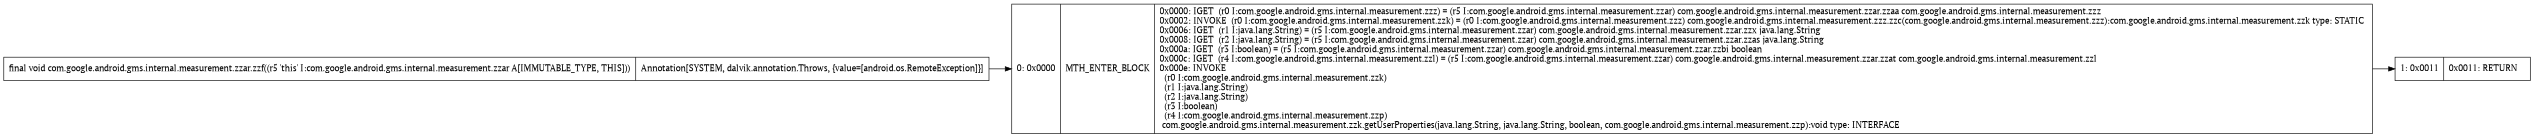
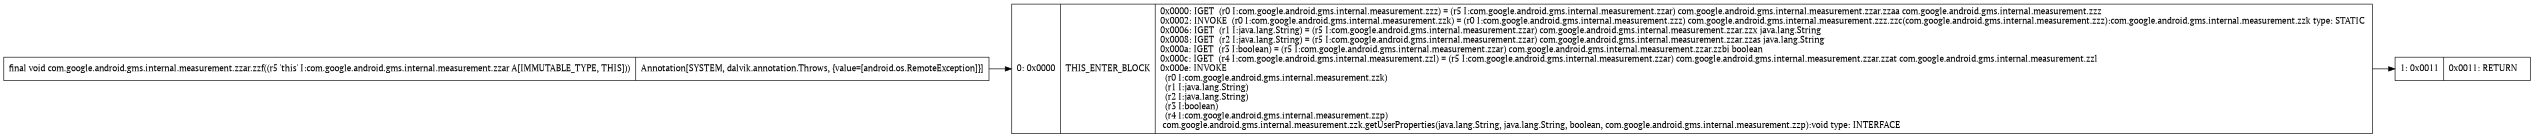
node "0: 0x0000": text "MTH_ENTER_BLOCK" -> "THIS_ENTER_BLOCK"
